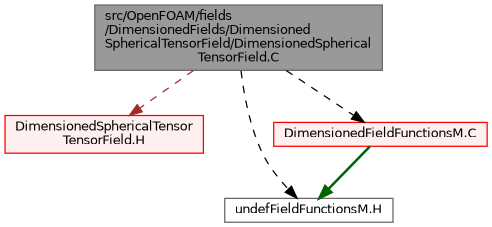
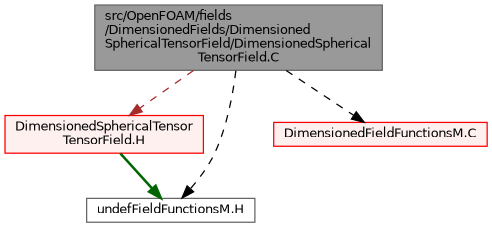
edge "DimensionedFieldFunctionsM.C" -> "undefFieldFunctionsM.H": now "DimensionedSphericalTensor TensorField.H" -> "undefFieldFunctionsM.H"
